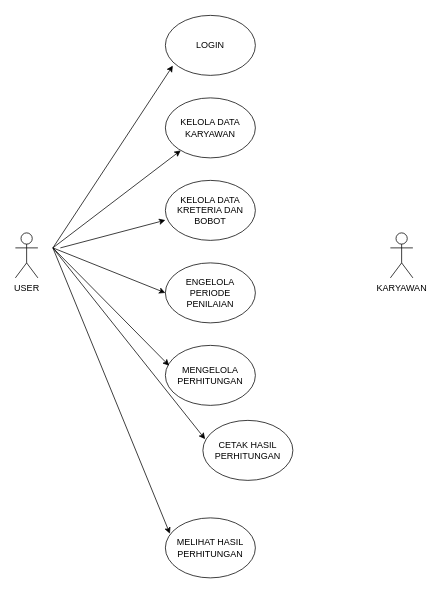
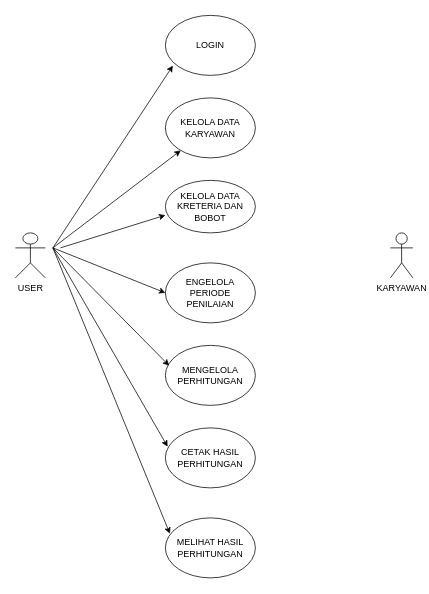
node "KELOLA DATA KRETERIA DAN BOBOT": size 90x60 -> 90x53
node "USER": size 23x45 -> 30x45
node "CETAK HASIL PERHITUNGAN": moved (248, 450) -> (210, 458)
